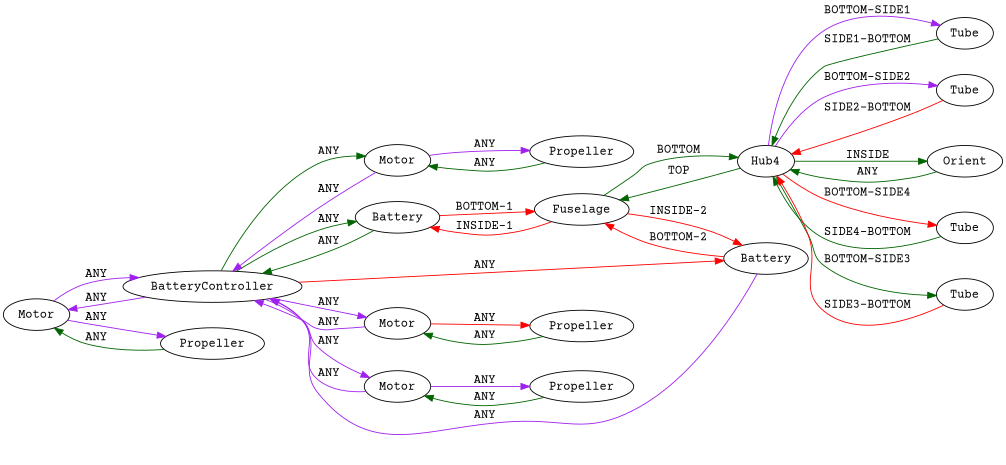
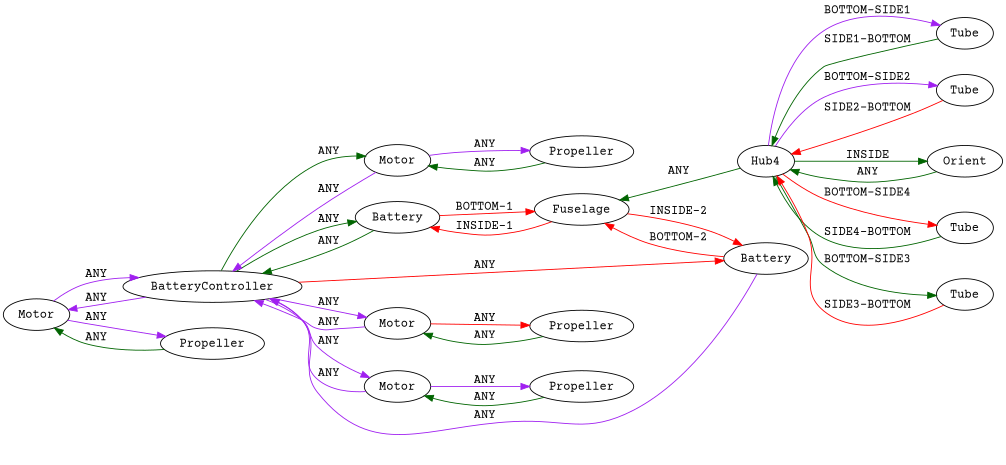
edge "Fuselage" -> "Hub4": removed, label "BOTTOM"
edge "Hub4" -> "Fuselage": label "TOP" -> "ANY"
